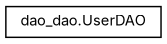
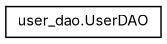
node "dao_dao.UserDAO": label "dao_dao.UserDAO" -> "user_dao.UserDAO"
